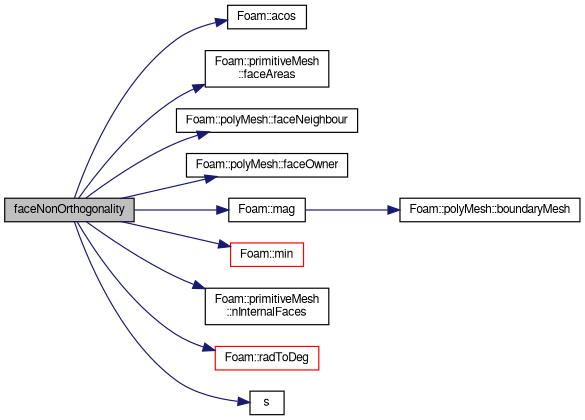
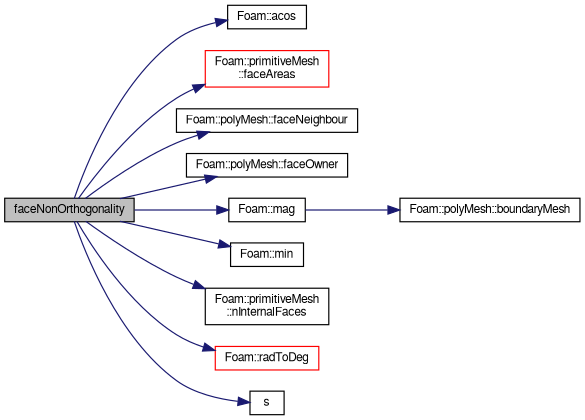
node "Foam::primitiveMesh ::faceAreas": color black -> red
node "Foam::min": color red -> black
